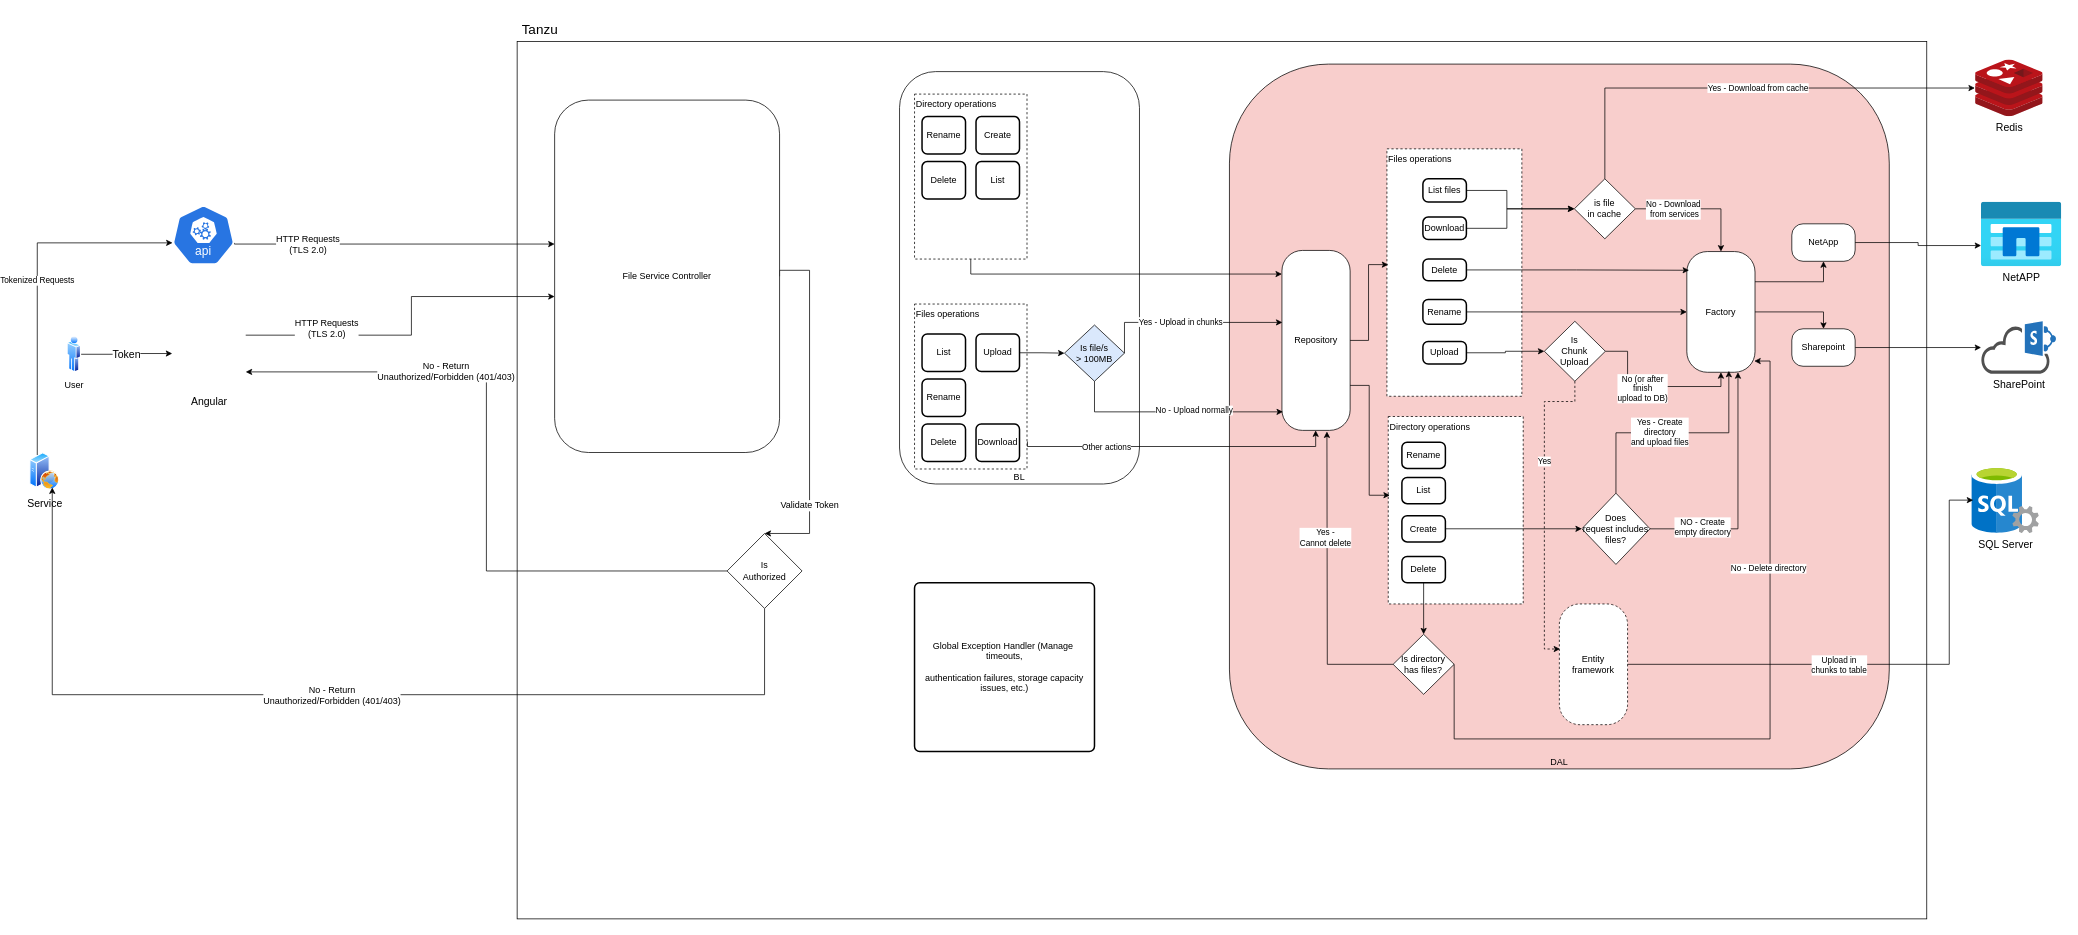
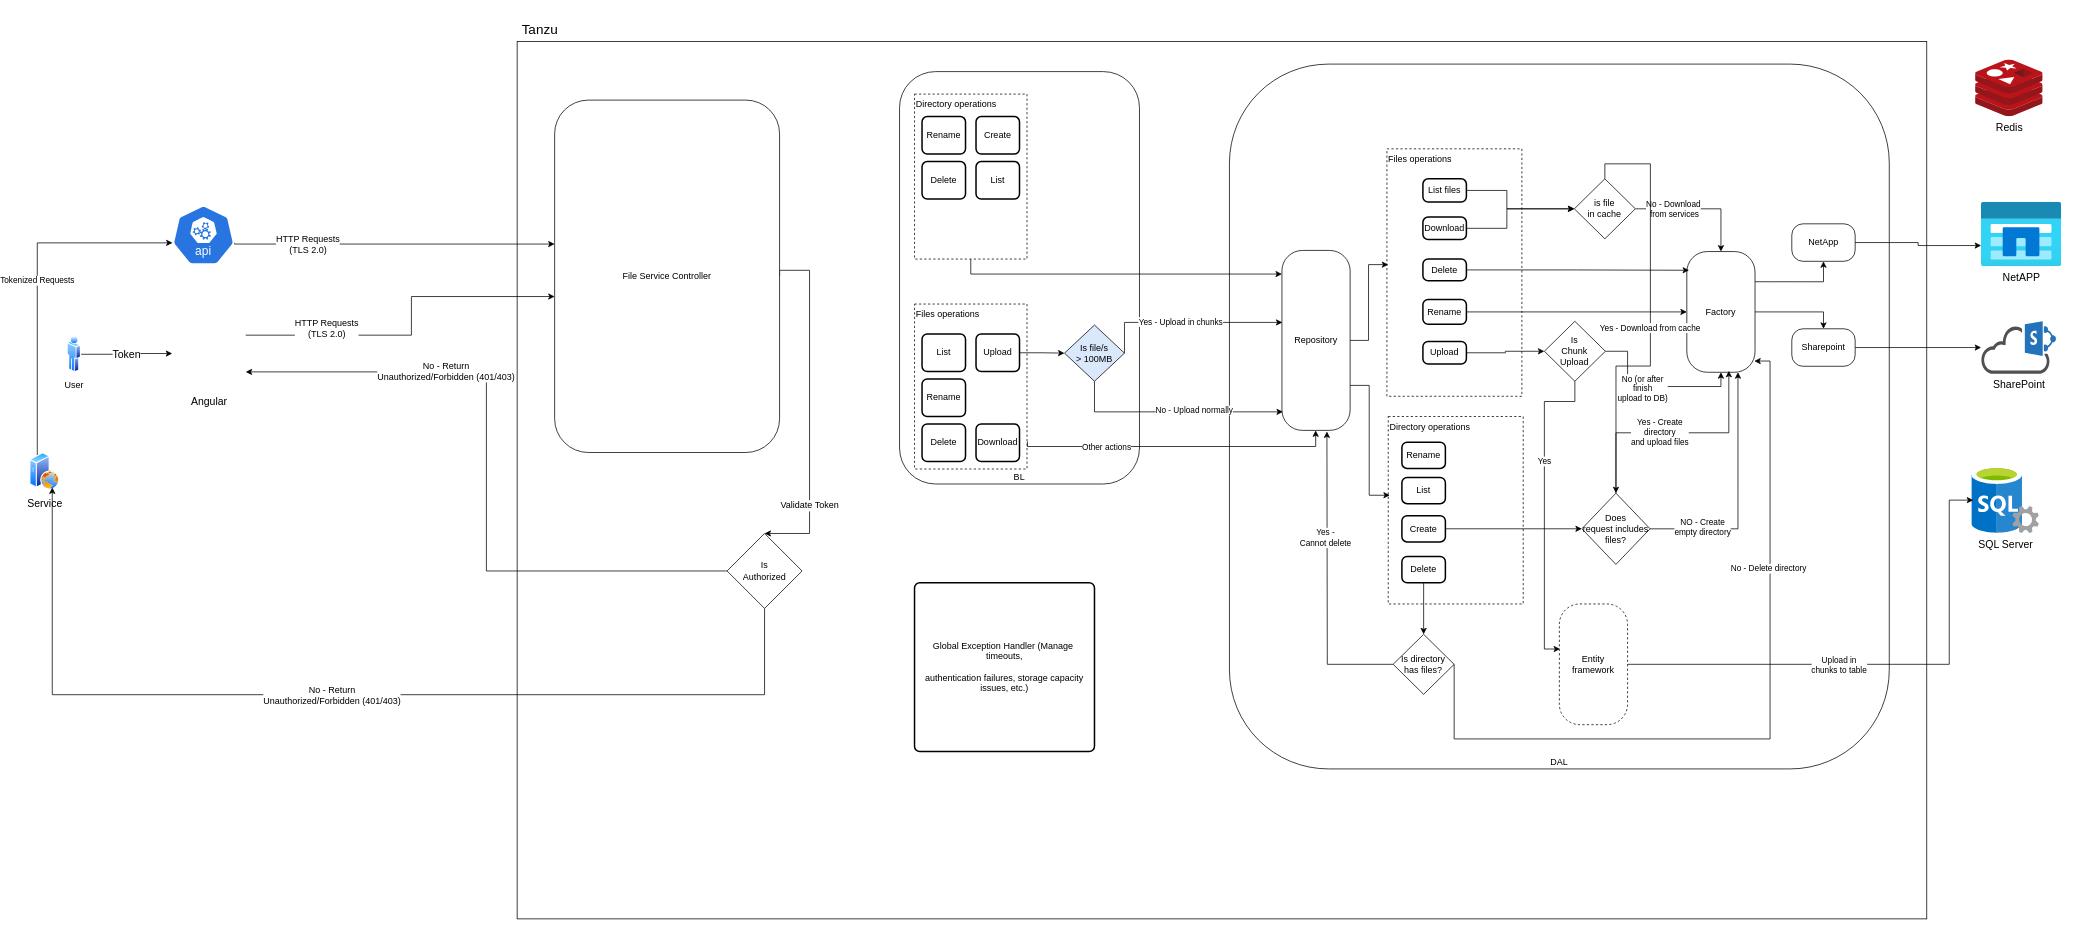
edge "is file in cache" -> "Redis": now "is file in cache" -> "Does request includes files?"
node "DAL": fillcolor #f8cecc -> #ffffff
edge "Is Chunk Upload" -> "Entity framework": style dashed -> solid
